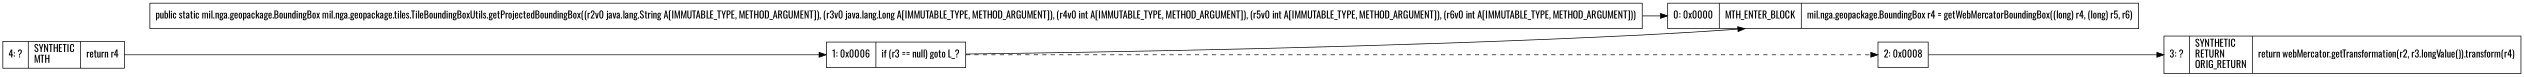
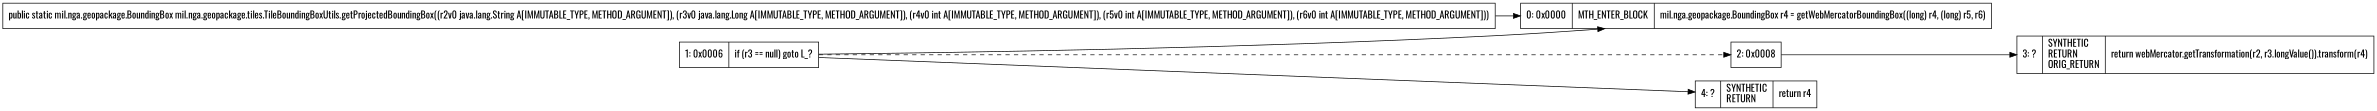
edge "4: ?" -> "1: 0x0006": reversed
node "4: ?": text "MTH" -> "RETURN"
